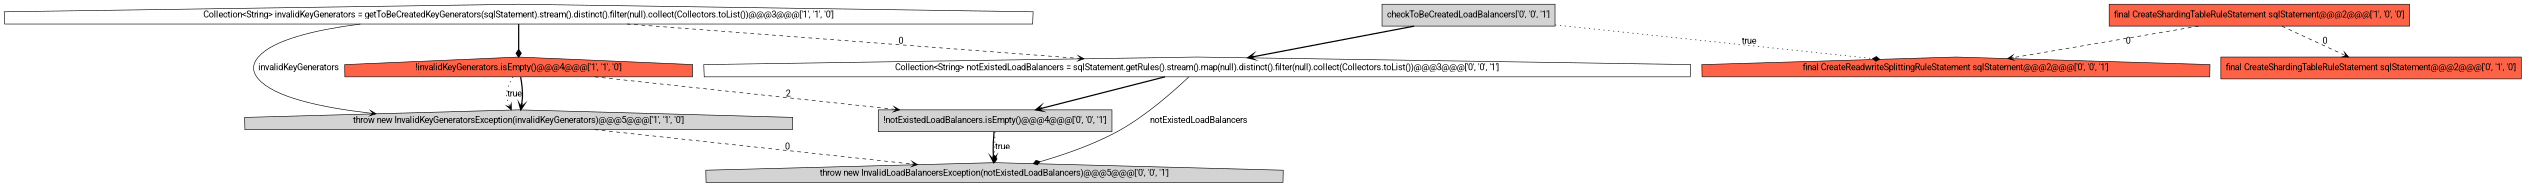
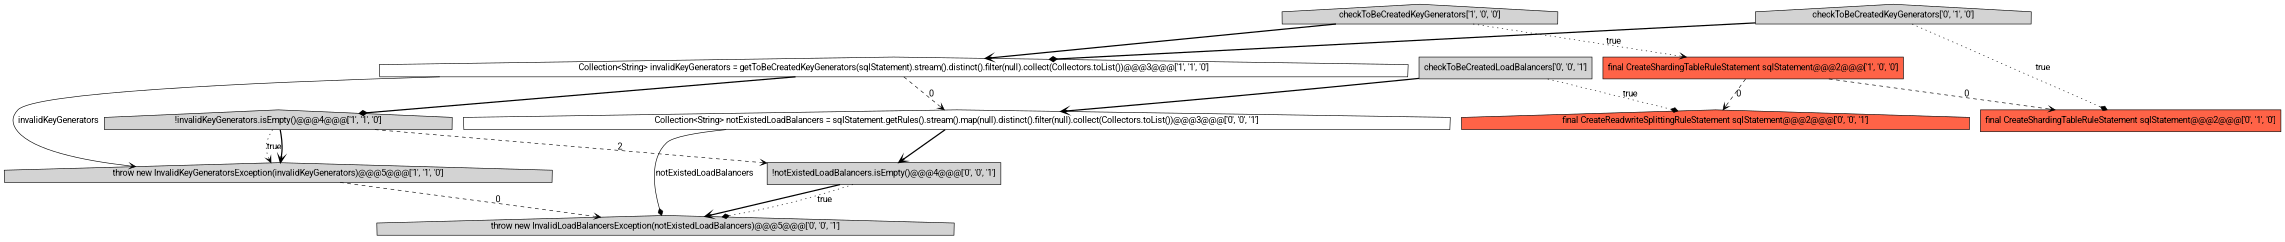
node "checkToBeCreatedKeyGenerators['1', '0', '0']": added
node "checkToBeCreatedKeyGenerators['0', '1', '0']": added
node "!invalidKeyGenerators.isEmpty()@@@4@@@['1', '1', '0']": fillcolor tomato -> lightgray
